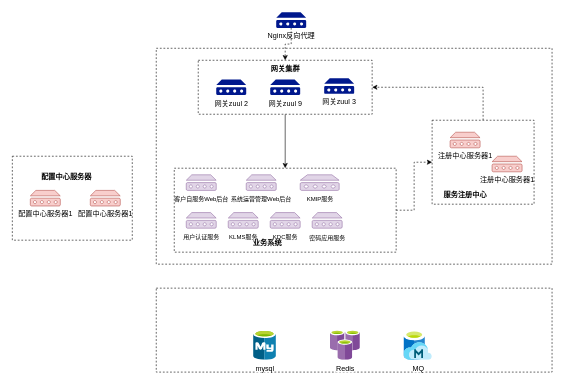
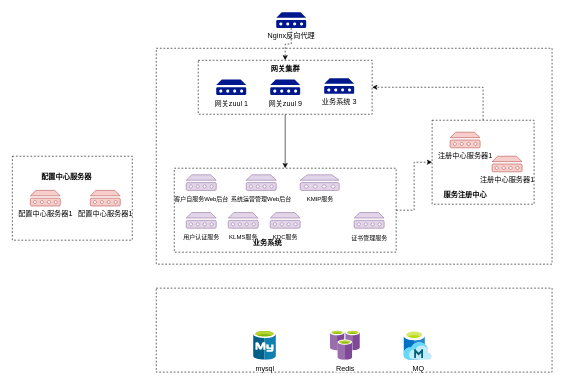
node "网关zuul 3": label "网关zuul 3" -> "业务系统 3"
node "网关zuul 2": label "网关zuul 2" -> "网关zuul 1"
node "密码应用服务": removed
node "证书管理服务": added
